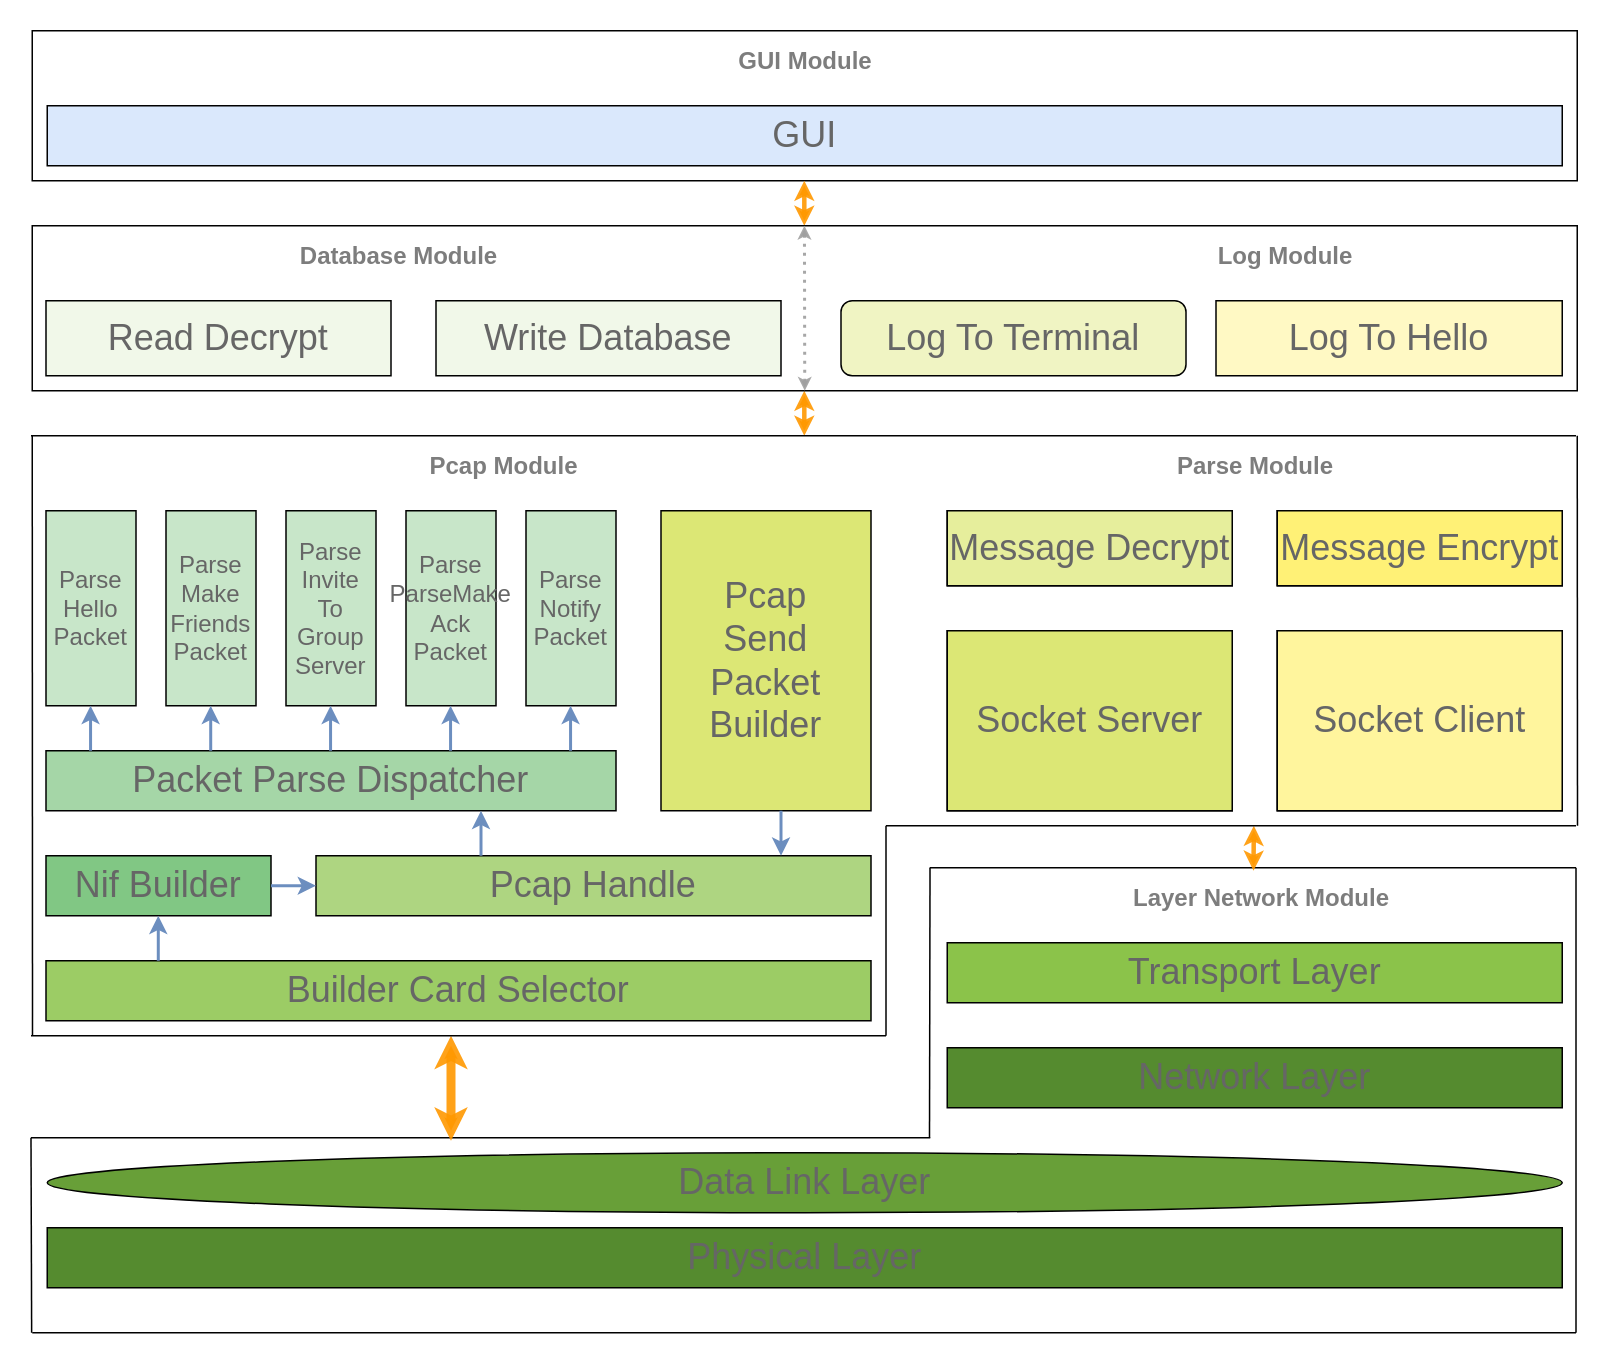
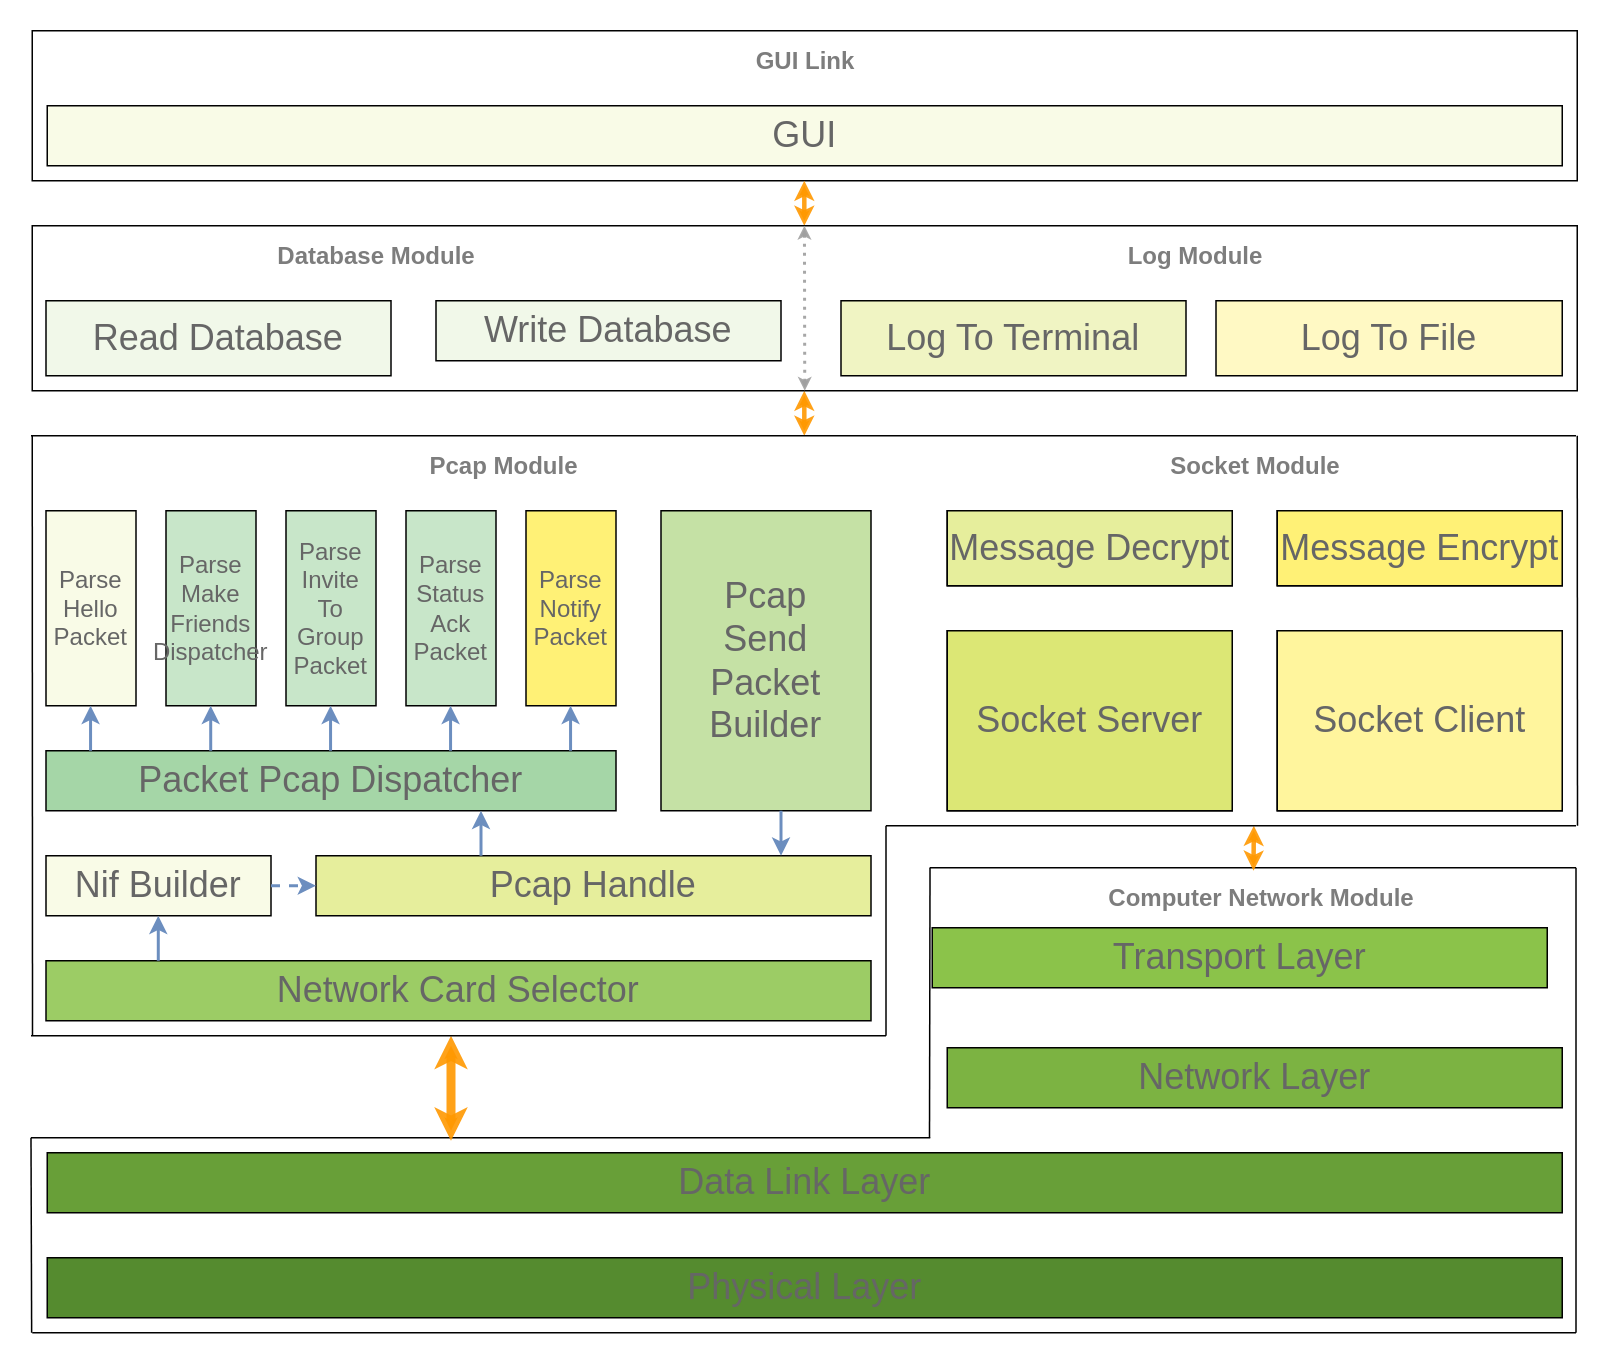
node "GUI Module": label "GUI Module" -> "GUI Link"
node "GUI": fillcolor #dae8fc -> #f9fbe7
node "Database Module": moved (398, 256) -> (376, 256)
node "Log Module": moved (1284, 256) -> (1194, 256)
node "Read Decrypt": label "Read Decrypt" -> "Read Database"
node "Write Database": size 345x75 -> 345x60
node "Log To Terminal": shape rounded rectangle -> rectangle
node "Log To Hello": label "Log To Hello" -> "Log To File"
node "Parse Module": label "Parse Module" -> "Socket Module"
node "Parse Hello Packet": fillcolor #c8e6c9 -> #f9fbe7
node "ParseMake FriendsPacket": label "ParseMake FriendsPacket" -> "ParseMake FriendsDispatcher"
node "ParseInvite To GroupServer": label "ParseInvite To GroupServer" -> "ParseInvite To GroupPacket"
node "ParseParseMake AckPacket": label "ParseParseMake AckPacket" -> "ParseStatus AckPacket"
node "ParseNotifyPacket": fillcolor #c8e6c9 -> #fff176
node "Pcap Send Packet Builder": fillcolor #dce775 -> #c5e1a5
node "Packet Parse Dispatcher": label "Packet Parse Dispatcher" -> "Packet Pcap Dispatcher"
node "Nif Builder": fillcolor #81c784 -> #f9fbe7
edge "Nif Builder" -> "Pcap Handle": style solid -> dashed
node "Pcap Handle": fillcolor #aed581 -> #e6ee9c
node "Layer Network Module": label "Layer Network Module" -> "Computer Network Module"
node "Transport Layer": moved (1254, 973) -> (1239, 958)
node "Builder Card Selector": label "Builder Card Selector" -> "Network Card Selector"
node "Network Layer": fillcolor #558b2f -> #7cb342
node "Data Link Layer": shape ellipse -> rectangle
node "Physical Layer": moved (804, 1258) -> (804, 1288)
